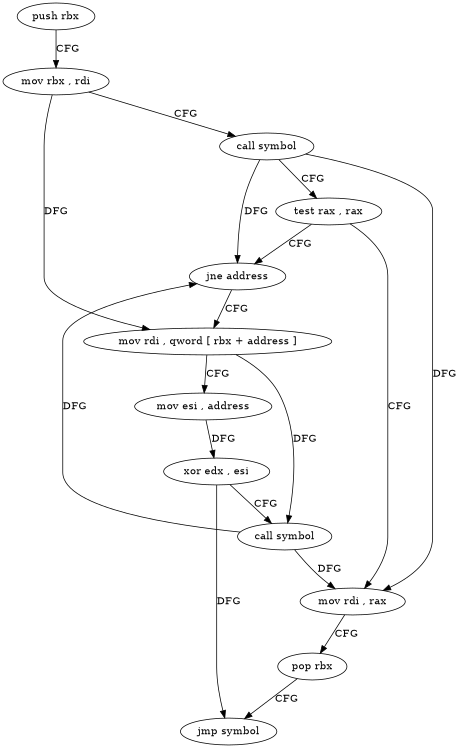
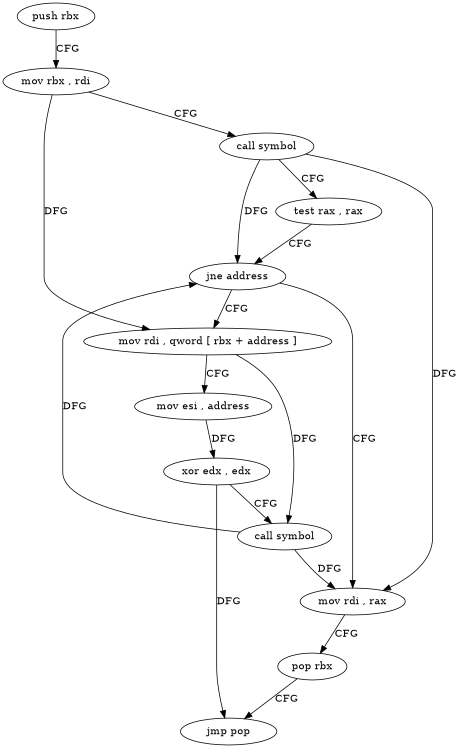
edge "test rax , rax" -> "mov rdi , rax": now "jne address" -> "mov rdi , rax"
node "xor edx , esi": label "xor edx , esi" -> "xor edx , edx"
node "jmp symbol": label "jmp symbol" -> "jmp pop"
